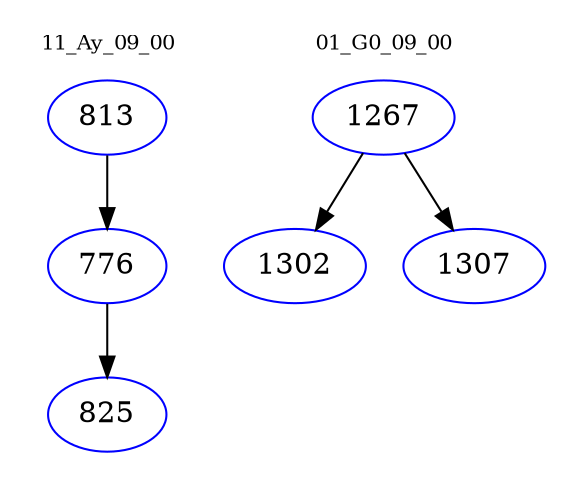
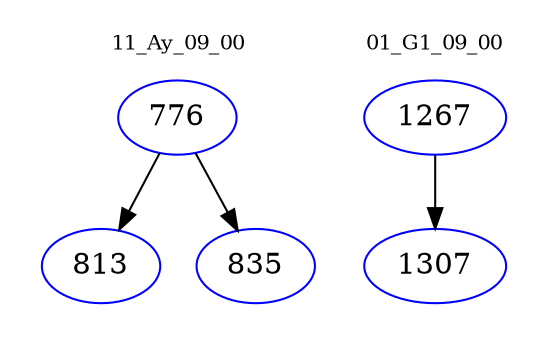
cluster "01_G0_09_00": label "01_G0_09_00" -> "01_G1_09_00"
edge "813" -> "776": reversed
node "1302": removed
node "825": label "825" -> "835"
